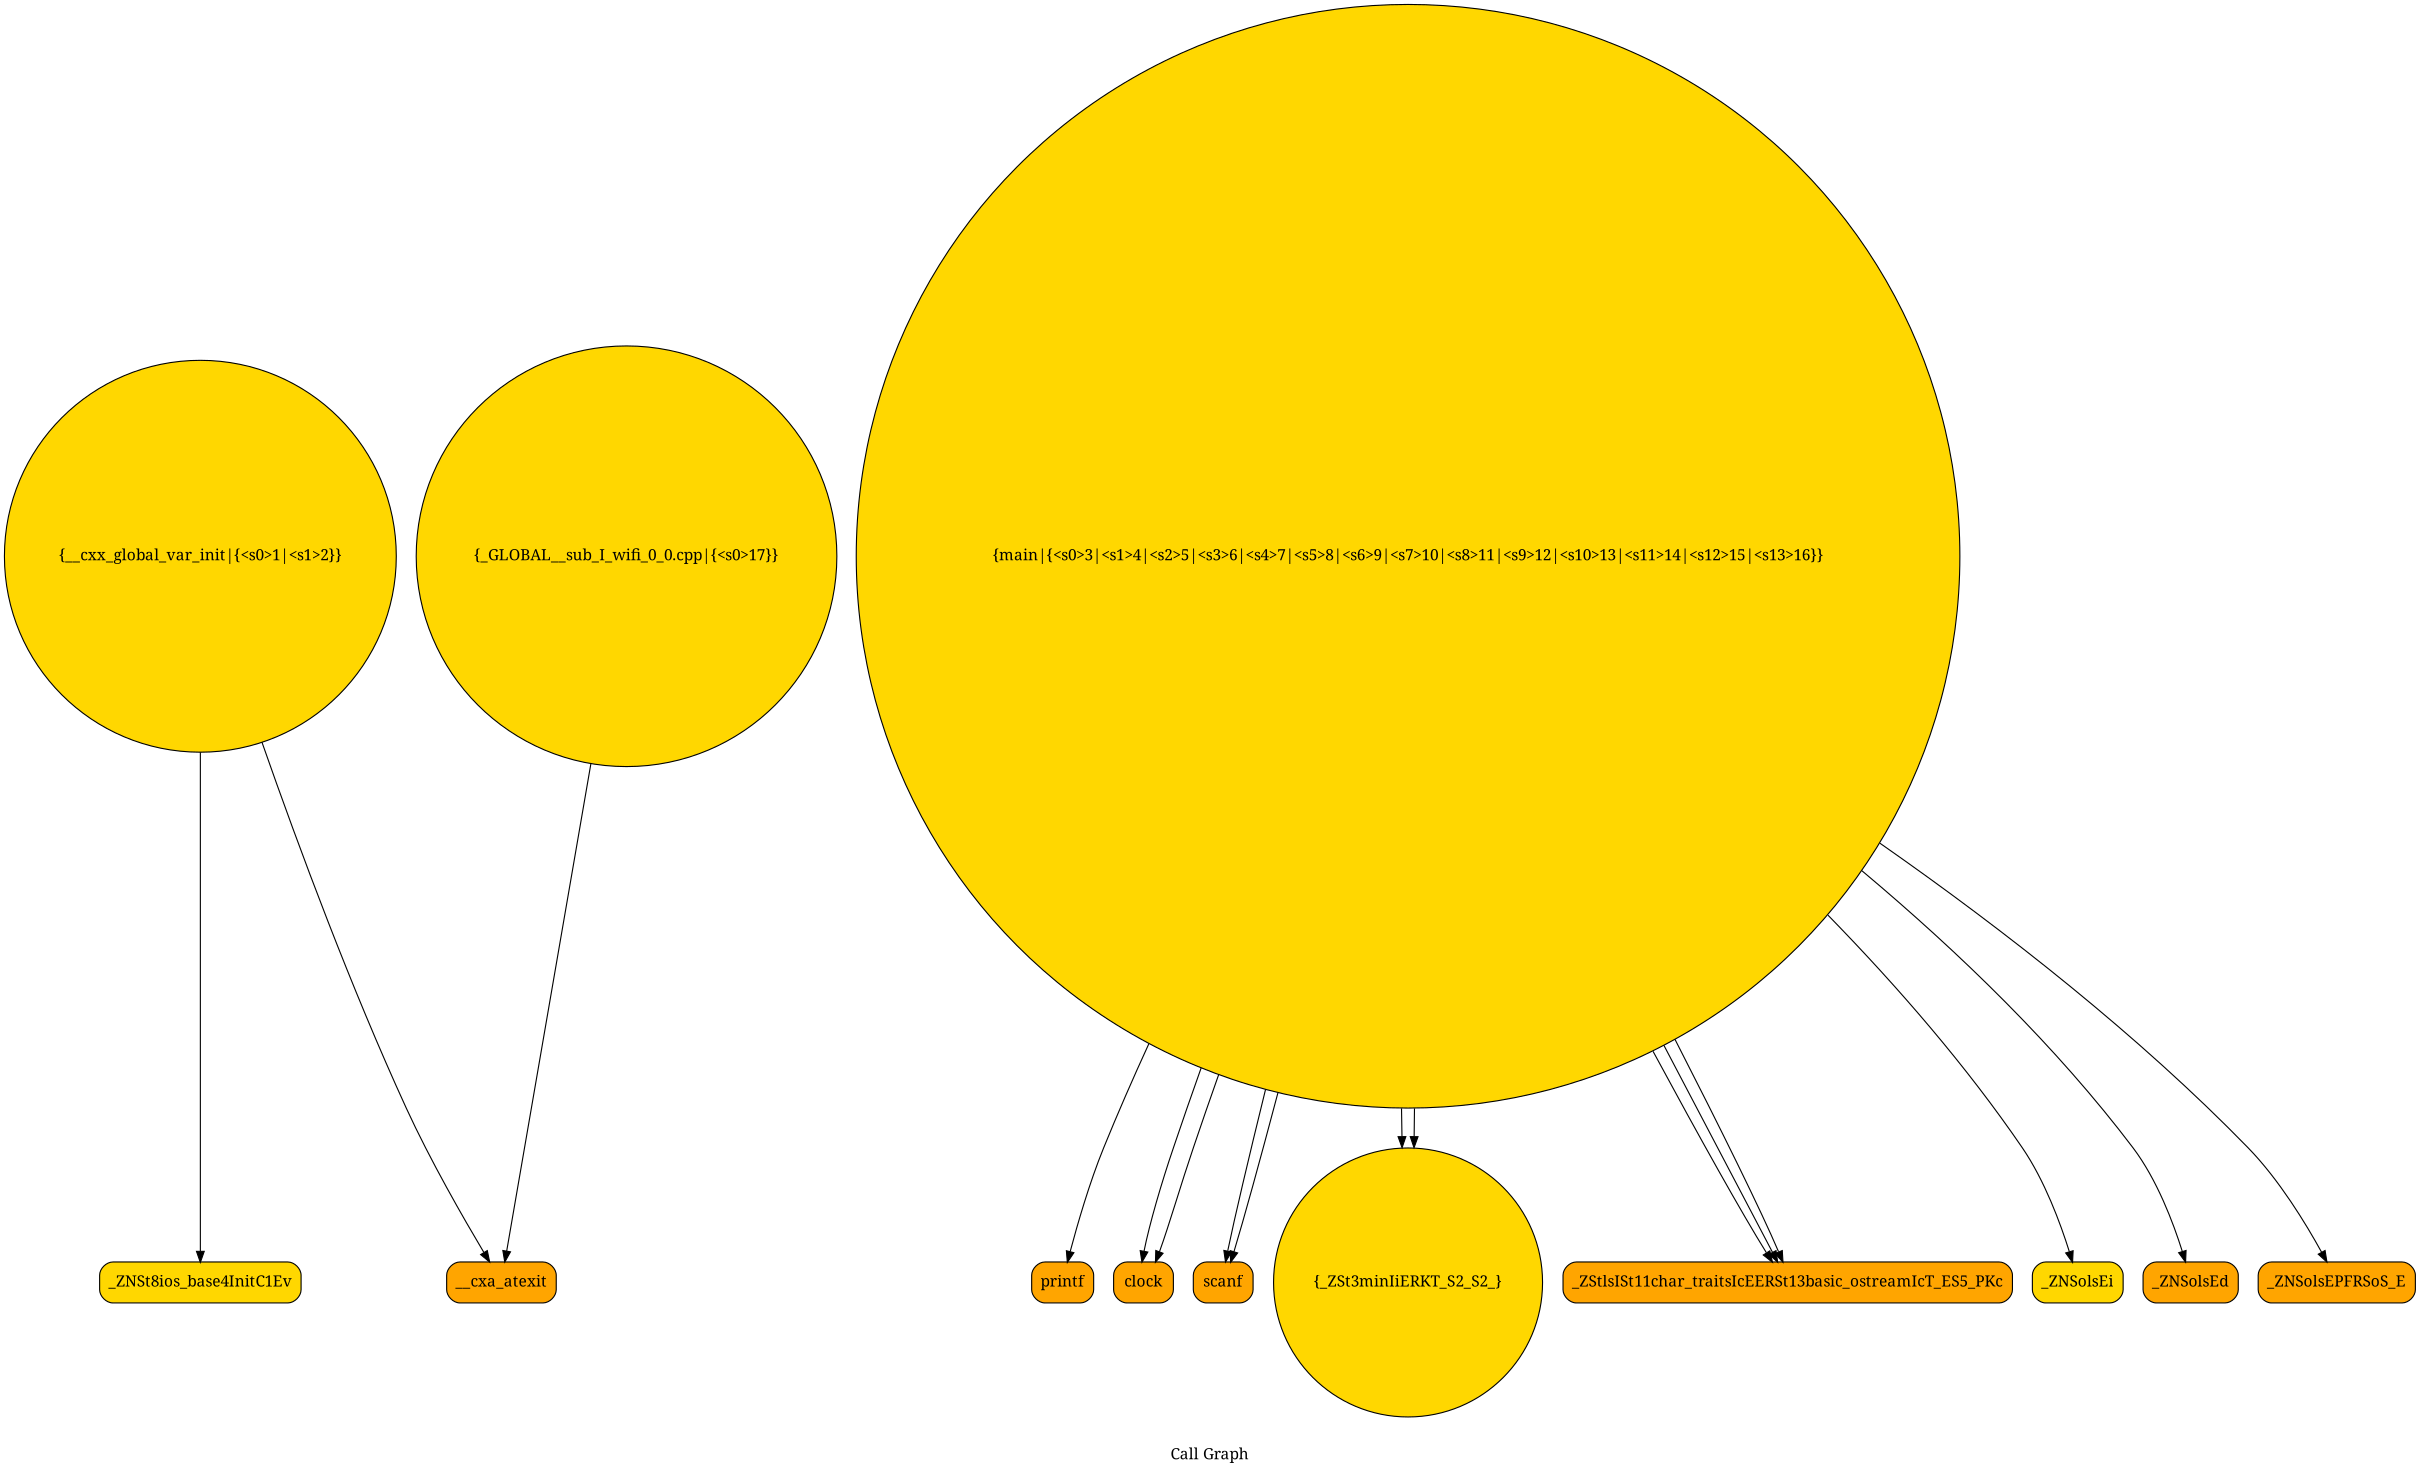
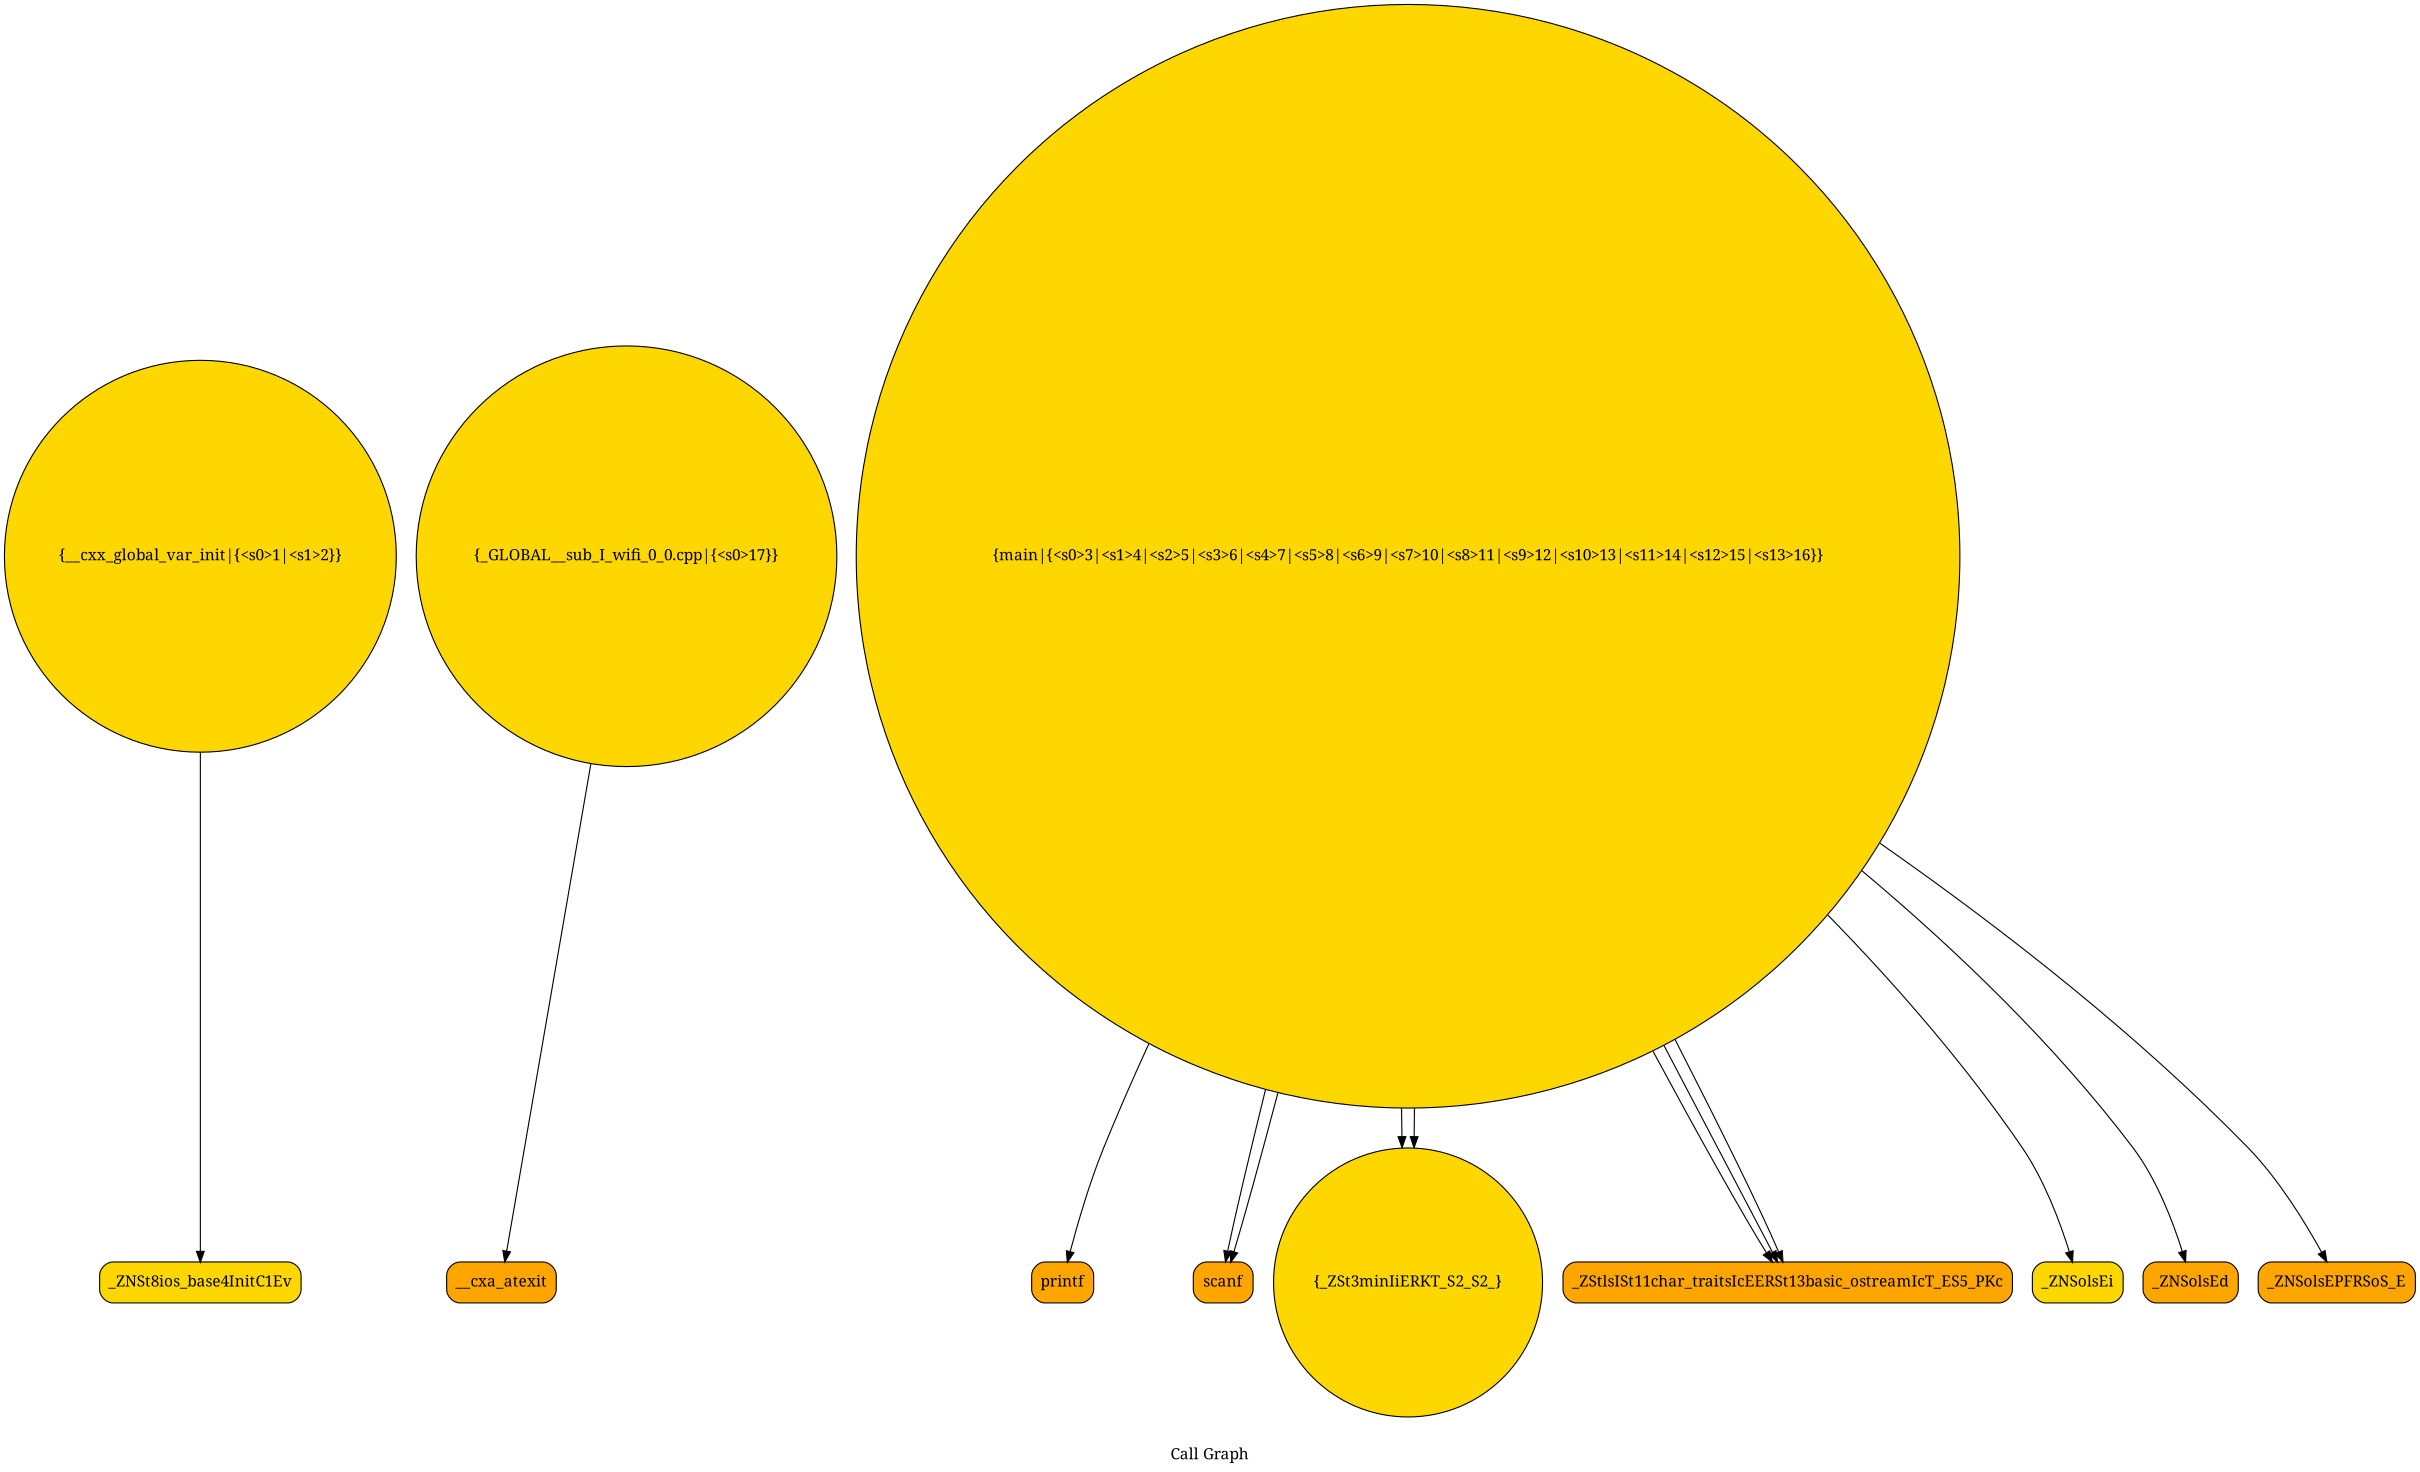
edge "{__cxx_global_var_init|{<s0>1|<s1>2}}" -> "__cxa_atexit": removed
node "clock": removed
